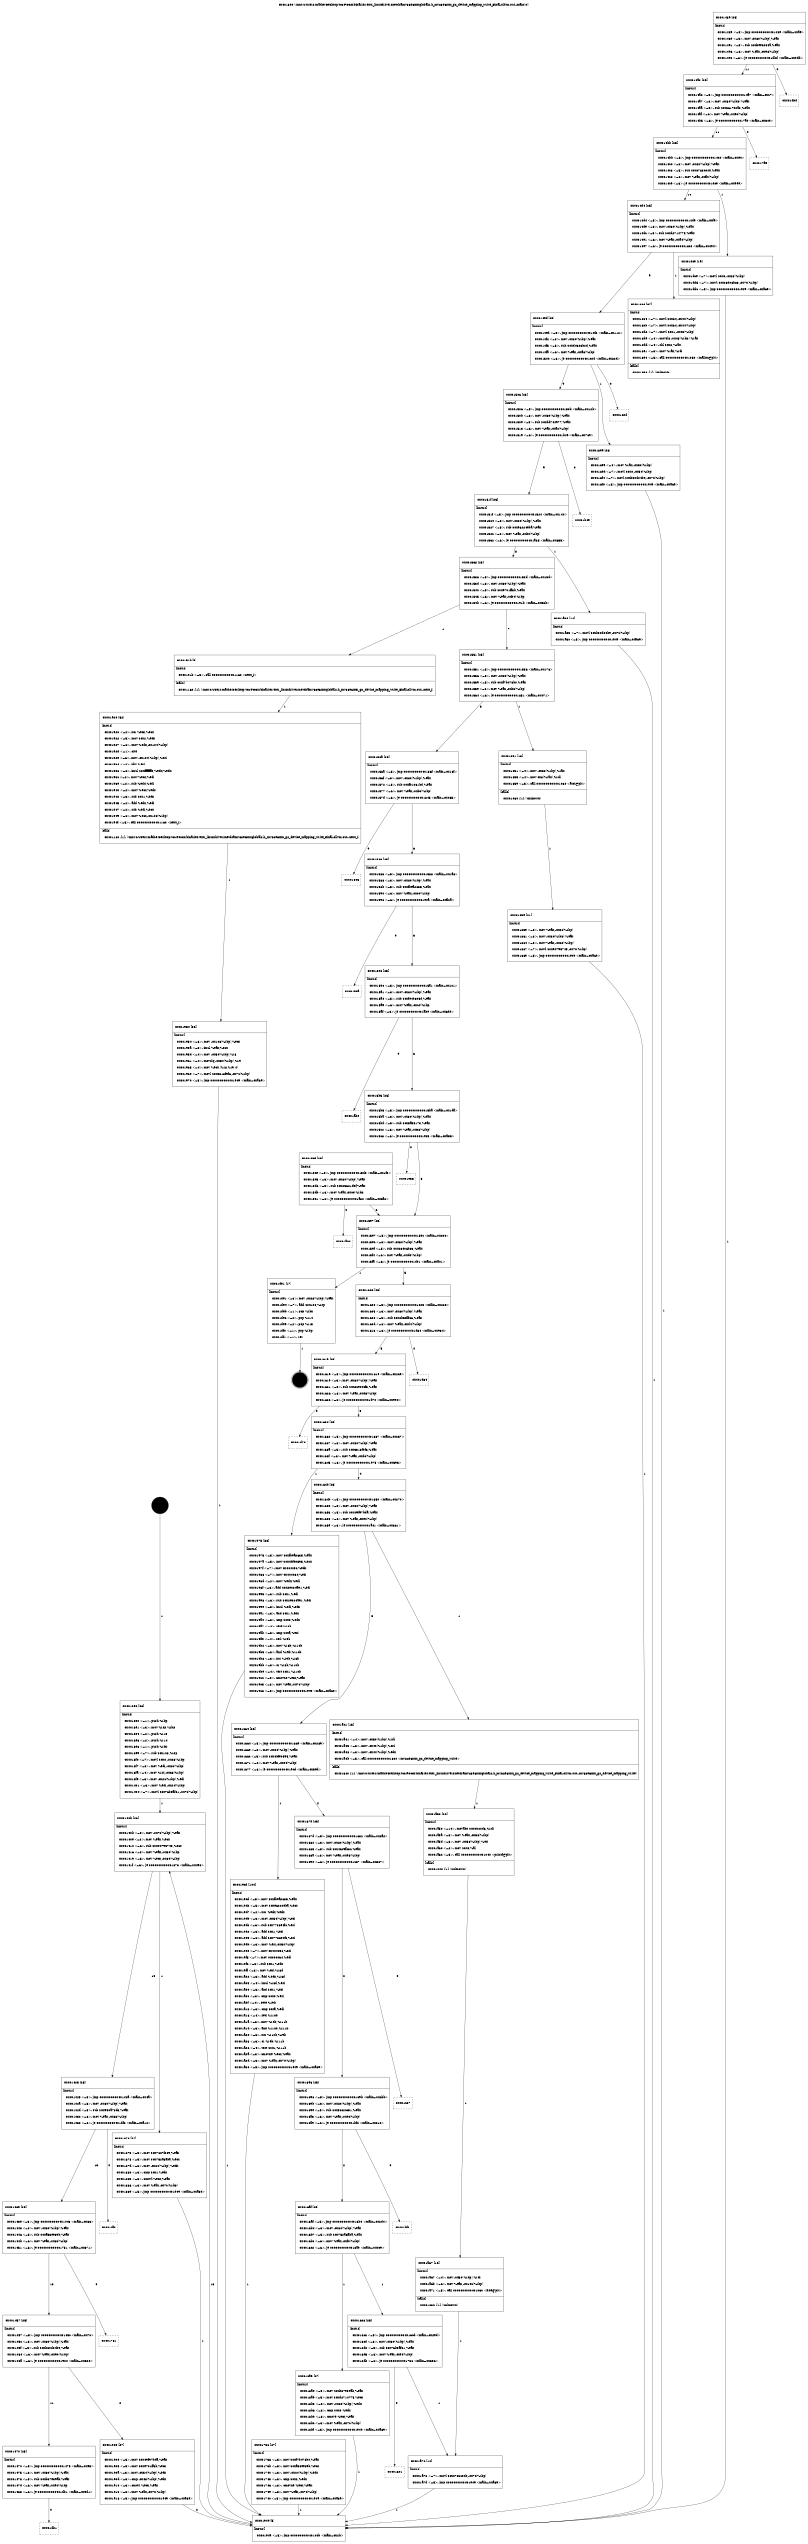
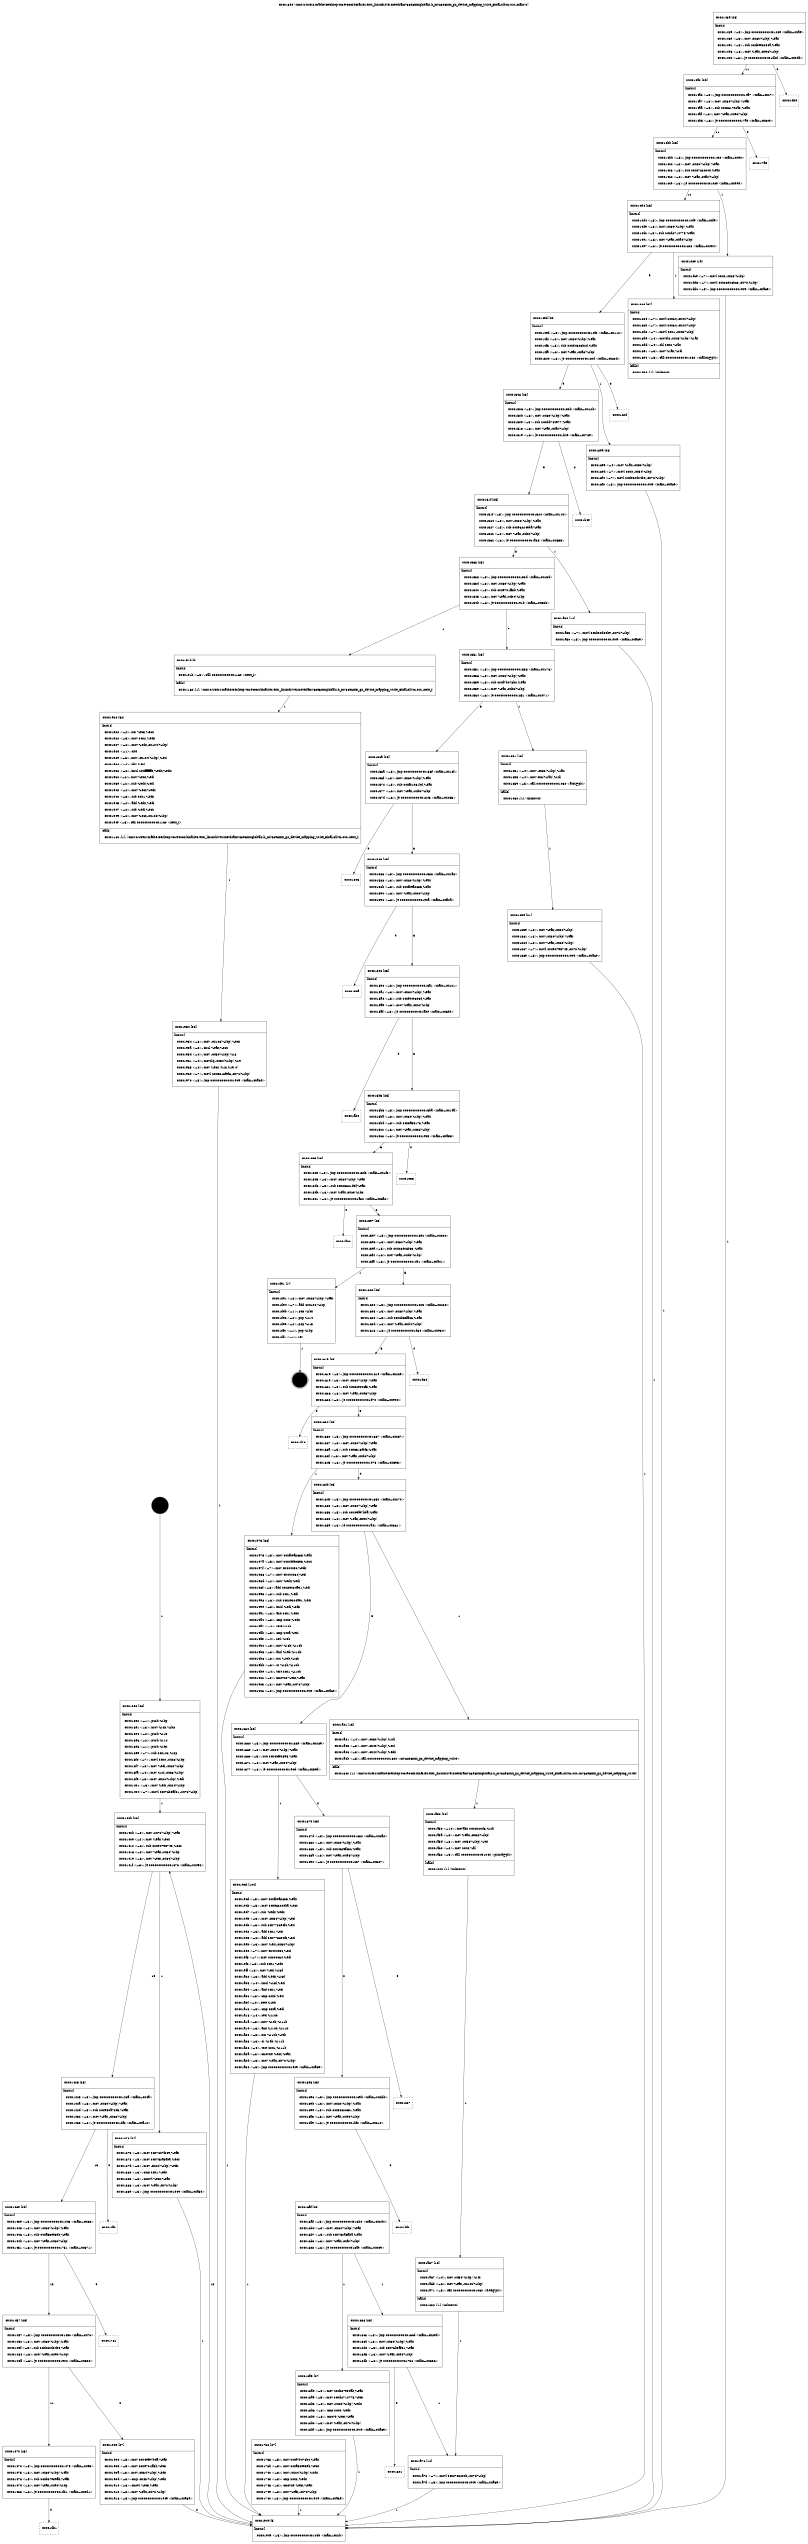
edge "0x4015b5 [25]" -> "0x4015e7 [25]": now "0x4015b5 [25]" -> "0x4015ce [25]"
edge "0x401696 [25]" -> "0x4016af [25]": removed, label "2"
